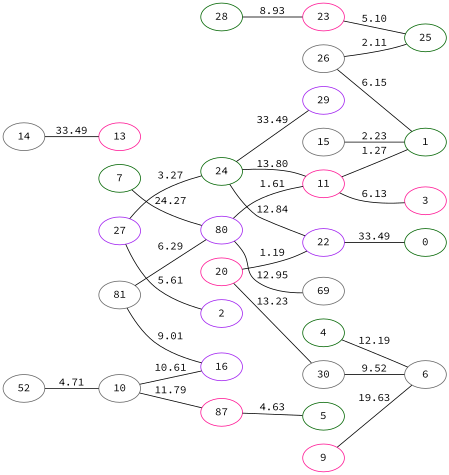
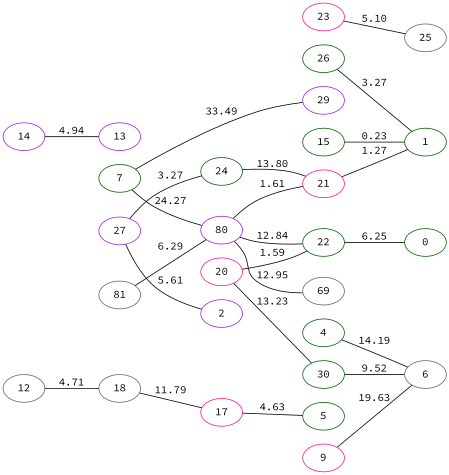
node "28": removed
node "25": color darkgreen -> gray40
edge "25" -- "26": removed, label "2.11"
node "26": color gray40 -> darkgreen
edge "26" -- "1": label "6.15" -> "3.27"
edge "14" -- "13": label "33.49" -> "4.94"
edge "29" -- "24": now "29" -- "7"
edge "15" -- "1": label "2.23" -> "0.23"
node "14": color gray40 -> purple
node "13": color deeppink -> purple
node "15": color gray40 -> darkgreen
node "11": label "11" -> "21"
node "3": removed
edge "24" -- "22": now "80" -- "22"
edge "22" -- "0": label "33.49" -> "6.25"
node "22": color purple -> darkgreen
edge "22" -- "20": label "1.19" -> "1.59"
edge "4" -- "6": label "12.19" -> "14.19"
node "16": removed
node "30": color gray40 -> darkgreen
node "52": label "52" -> "12"
node "10": label "10" -> "18"
node "87": label "87" -> "17"
